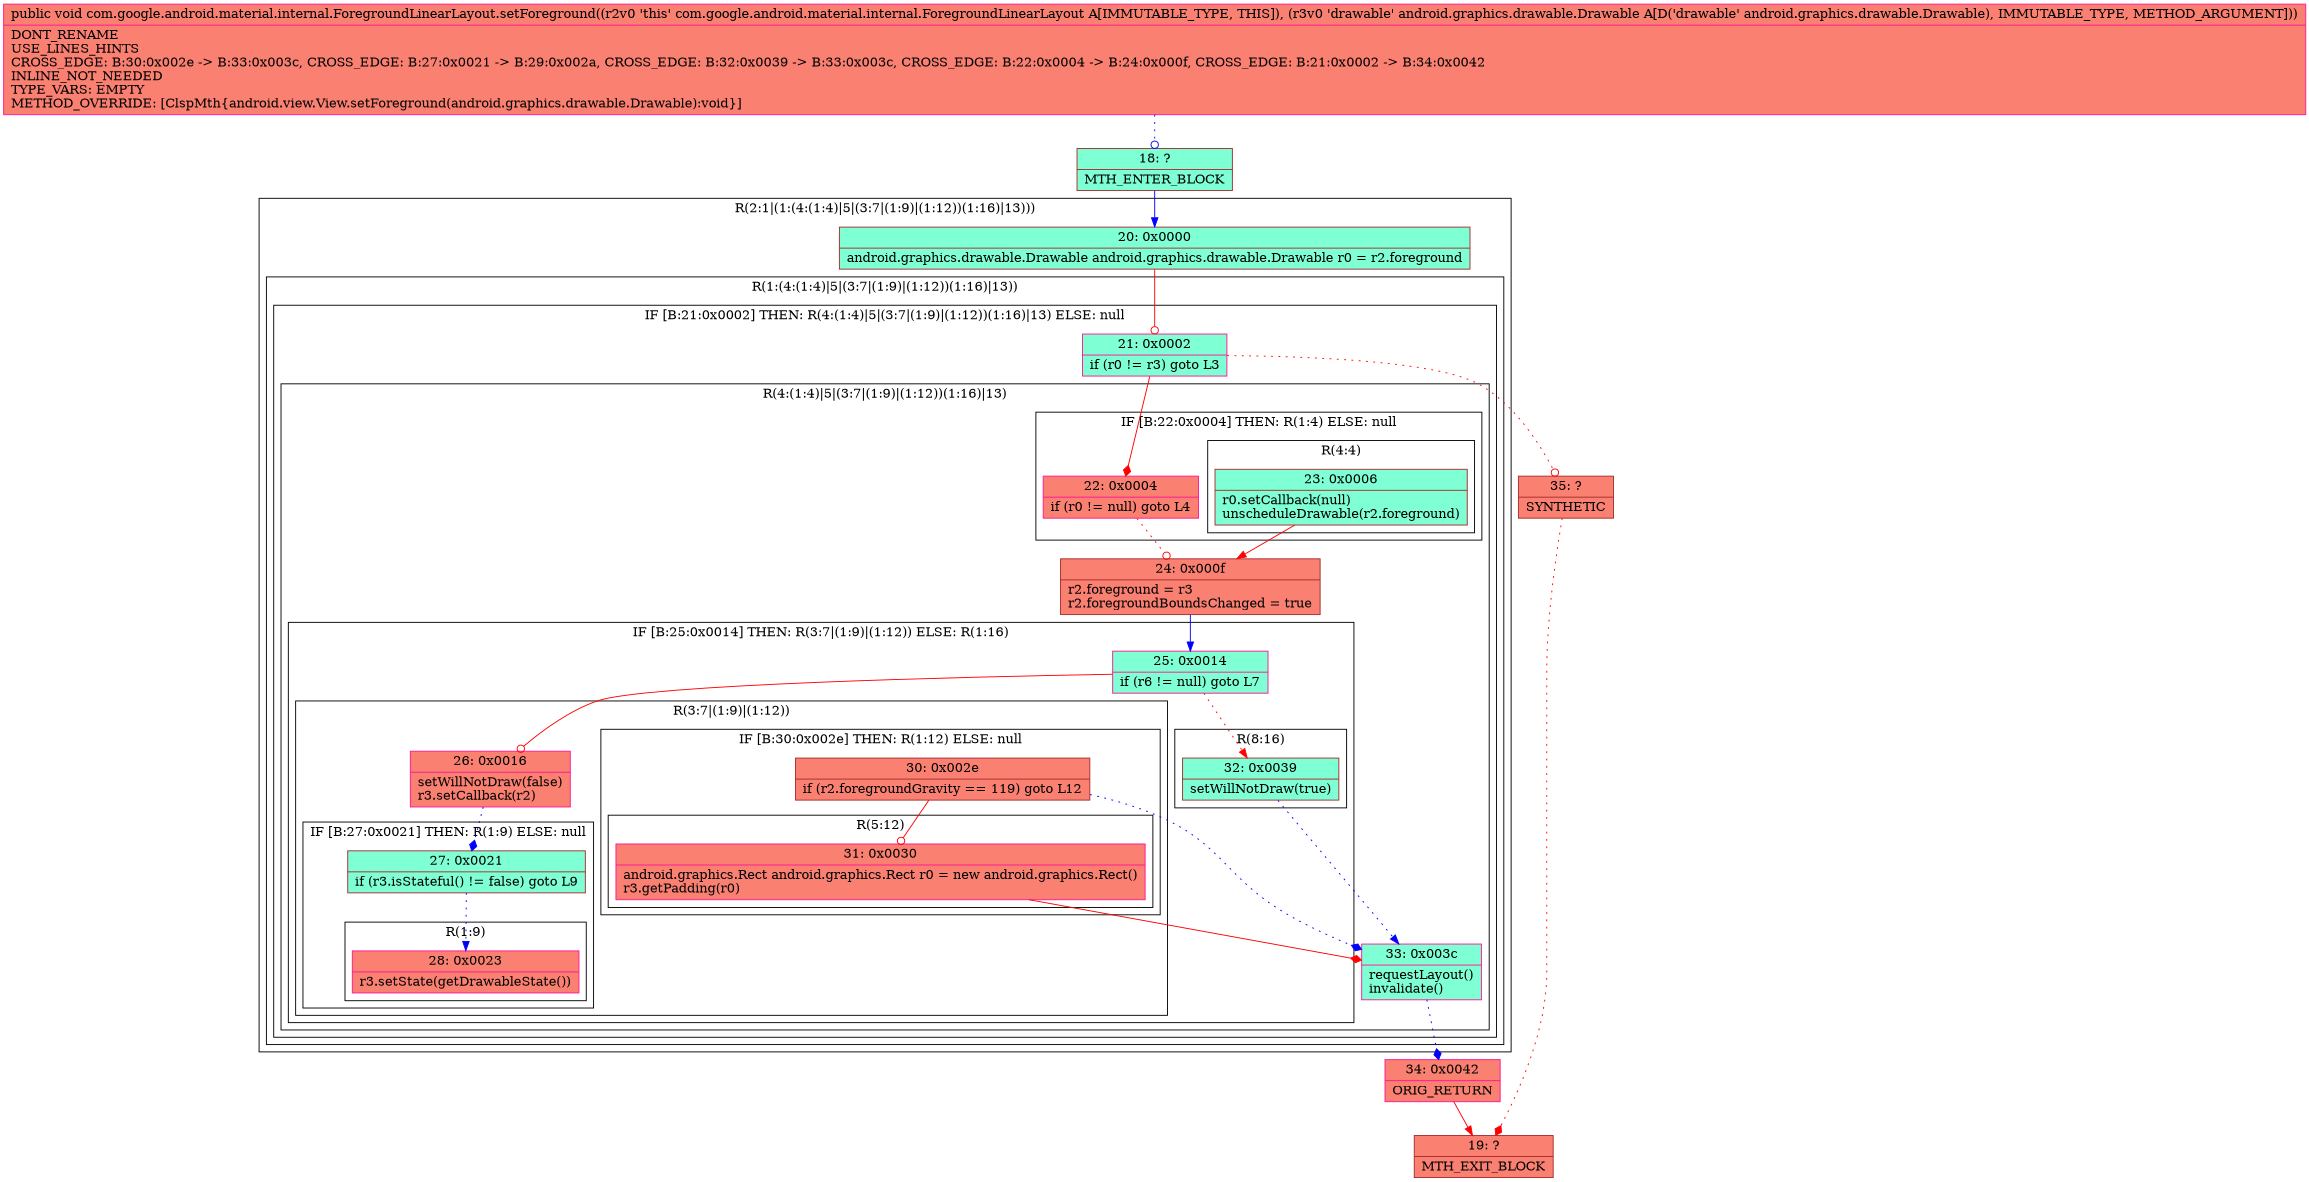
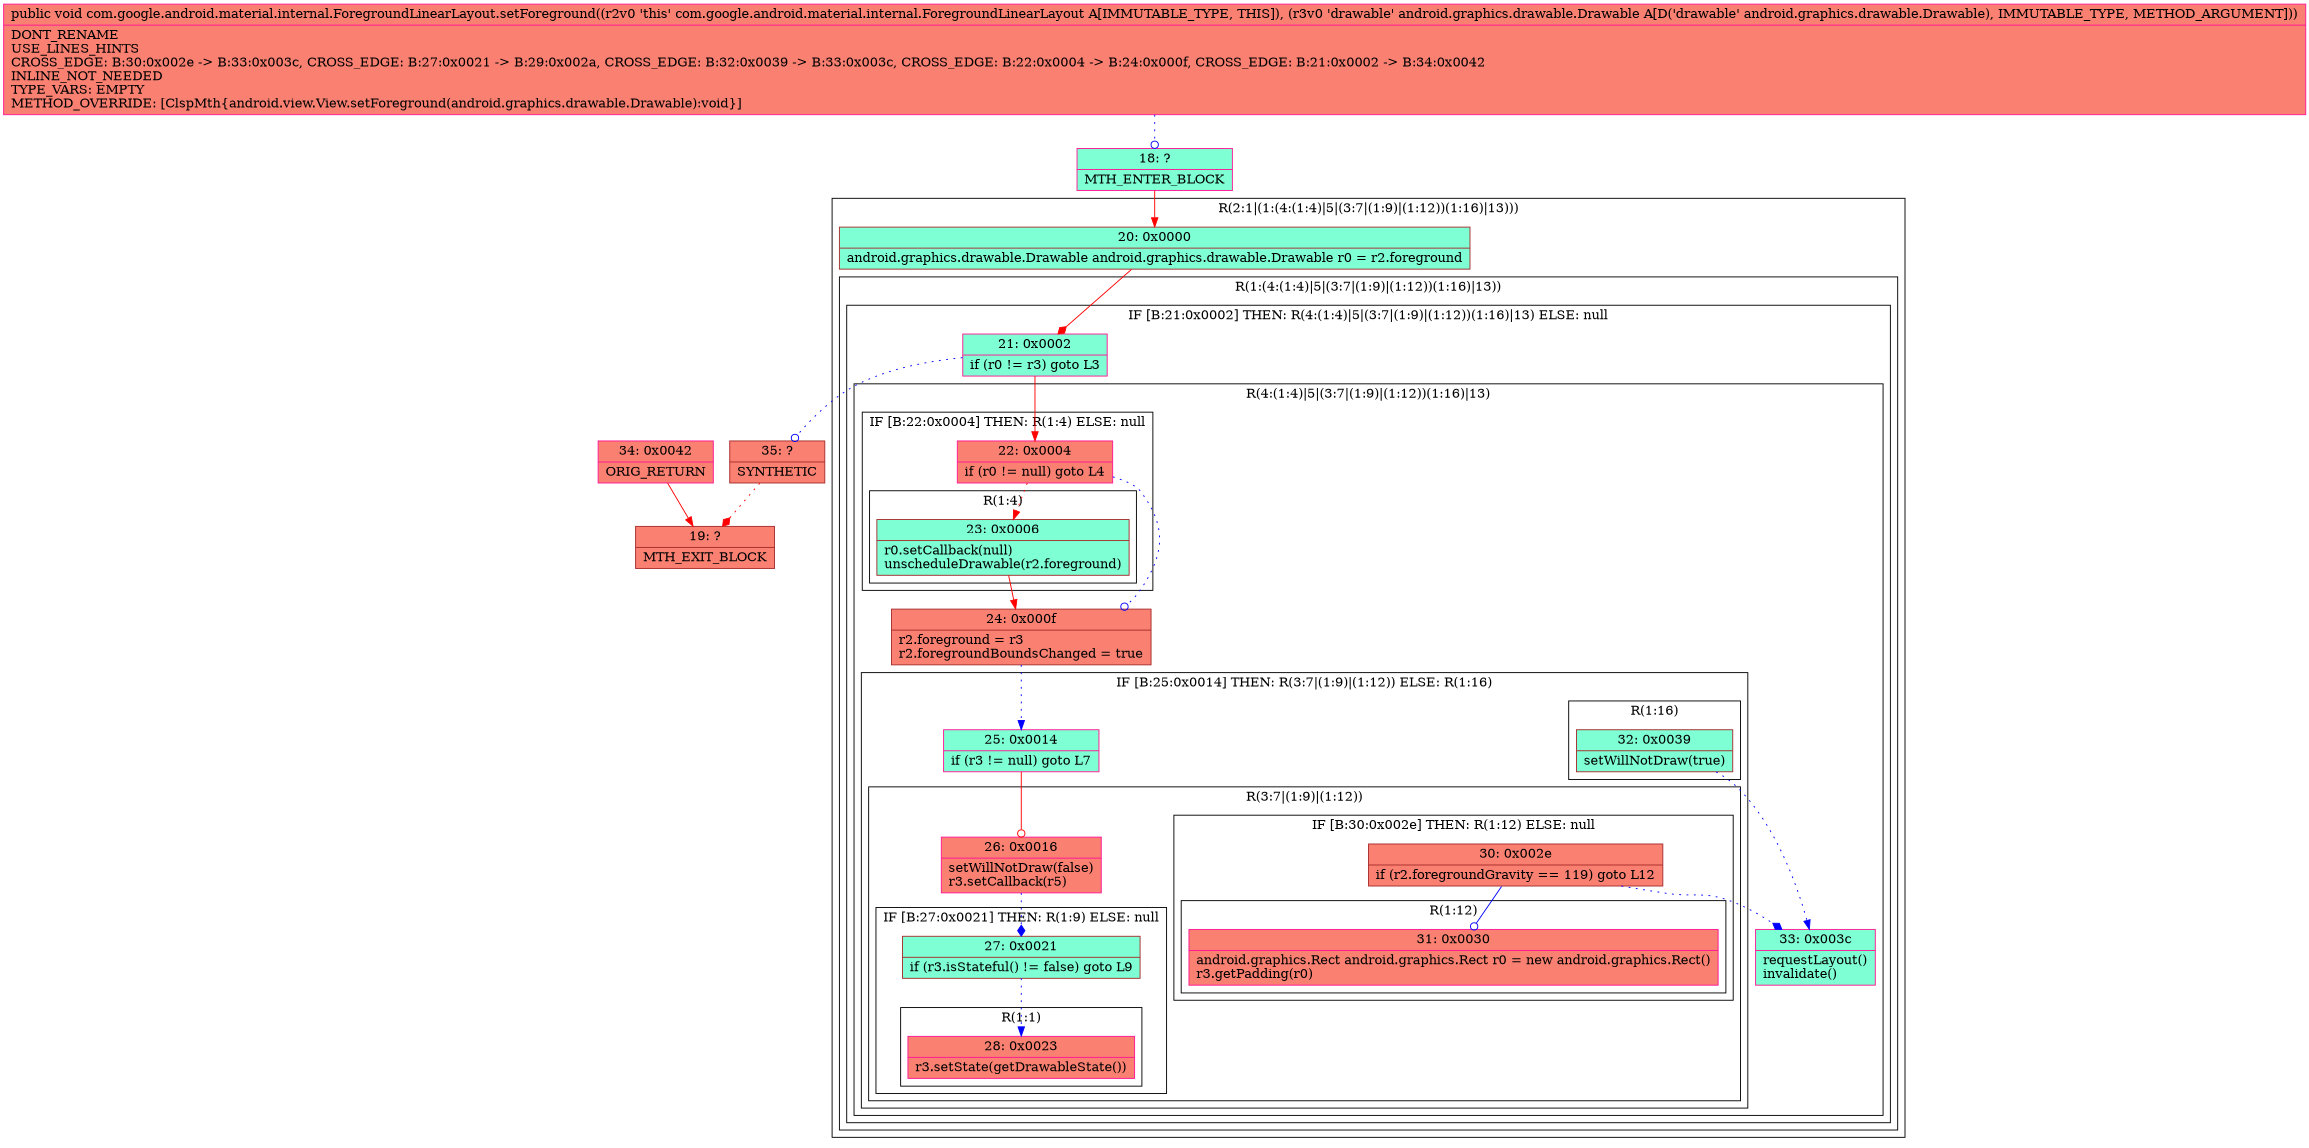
node "18: ?": color brown -> deeppink
edge "18: ?" -> "20: 0x0000": color blue -> red
edge "20: 0x0000" -> "21: 0x0002": arrowhead odot -> diamond
edge "21: 0x0002" -> "35: ?": color red -> blue
edge "21: 0x0002" -> "22: 0x0004": arrowhead diamond -> normal
cluster "R(4:4)": label "R(4:4)" -> "R(1:4)"
edge "22: 0x0004" -> "23: 0x0006": added
edge "22: 0x0004" -> "24: 0x000f": color red -> blue
edge "24: 0x000f" -> "25: 0x0014": style solid -> dotted
node "25: 0x0014": text "if (r6 != null) goto L7" -> "if (r3 != null) goto L7"
edge "25: 0x0014" -> "32: 0x0039": removed
cluster "R(8:16)": label "R(8:16)" -> "R(1:16)"
node "26: 0x0016": text "r3.setCallback(r2)" -> "r3.setCallback(r5)"
edge "30: 0x002e" -> "31: 0x0030": color red -> blue
cluster "R(5:12)": label "R(5:12)" -> "R(1:12)"
edge "31: 0x0030" -> "33: 0x003c": removed
cluster "R(1:9)": label "R(1:9)" -> "R(1:1)"
edge "33: 0x003c" -> "34: 0x0042": removed
